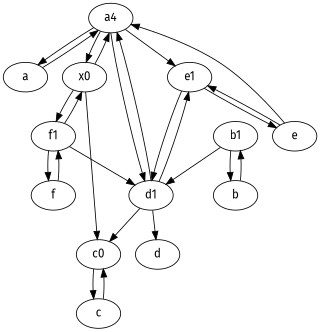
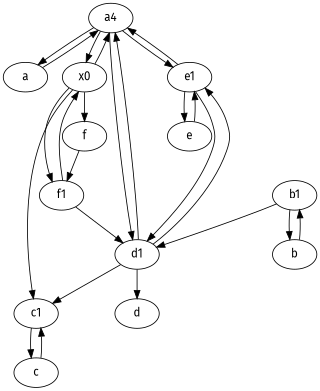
edge "e" -> "a4": now "e1" -> "a4"
edge "f1" -> "f": now "x0" -> "f"
node "c0": label "c0" -> "c1"
